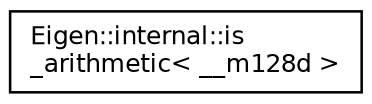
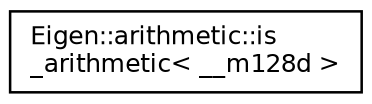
node "Eigen::internal::is _arithmetic< __m128d >": label "Eigen::internal::is _arithmetic< __m128d >" -> "Eigen::arithmetic::is _arithmetic< __m128d >"
